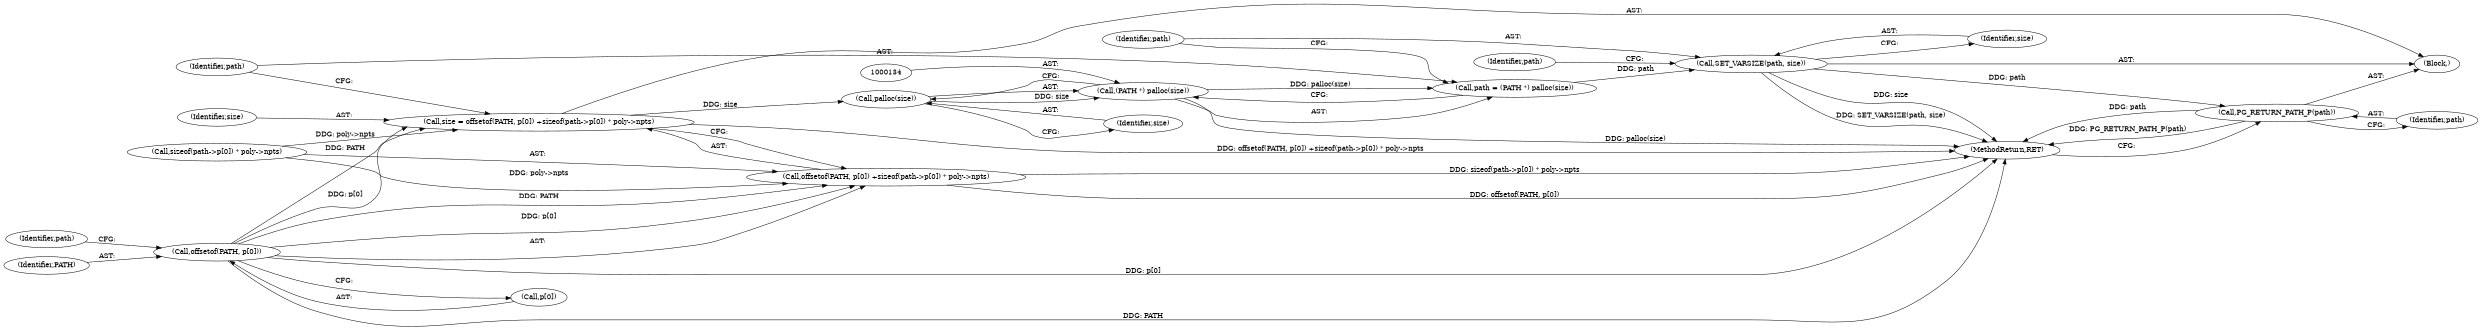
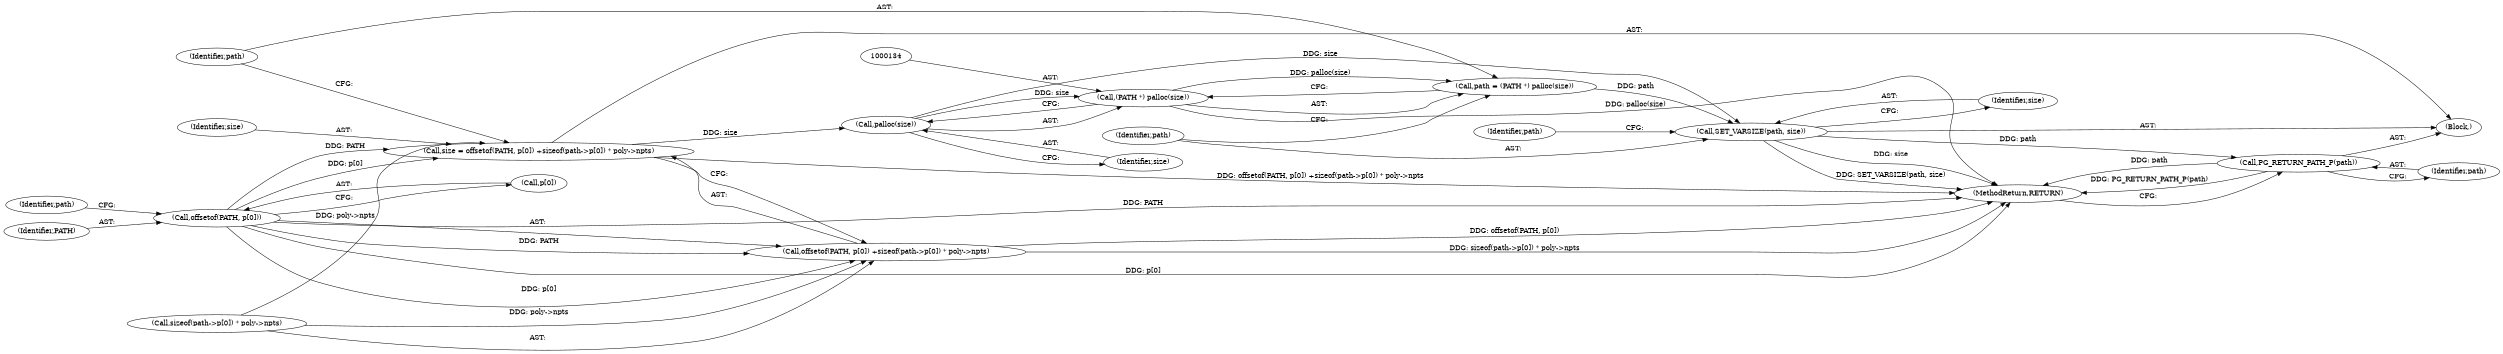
edge "(Call,palloc(size))" -> "(Call,SET_VARSIZE(path, size))": added, label "DDG: size"
node "(MethodReturn,RET)": label "(MethodReturn,RET)" -> "(MethodReturn,RETURN)"
